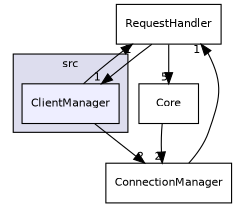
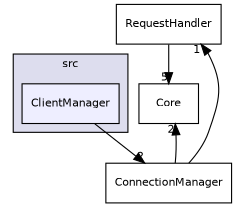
edge "RequestHandler" -> "ClientManager": removed
edge "ClientManager" -> "RequestHandler": removed
edge "Core" -> "ConnectionManager": reversed
